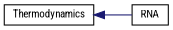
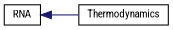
edge "RNA" -> "Thermodynamics": reversed
